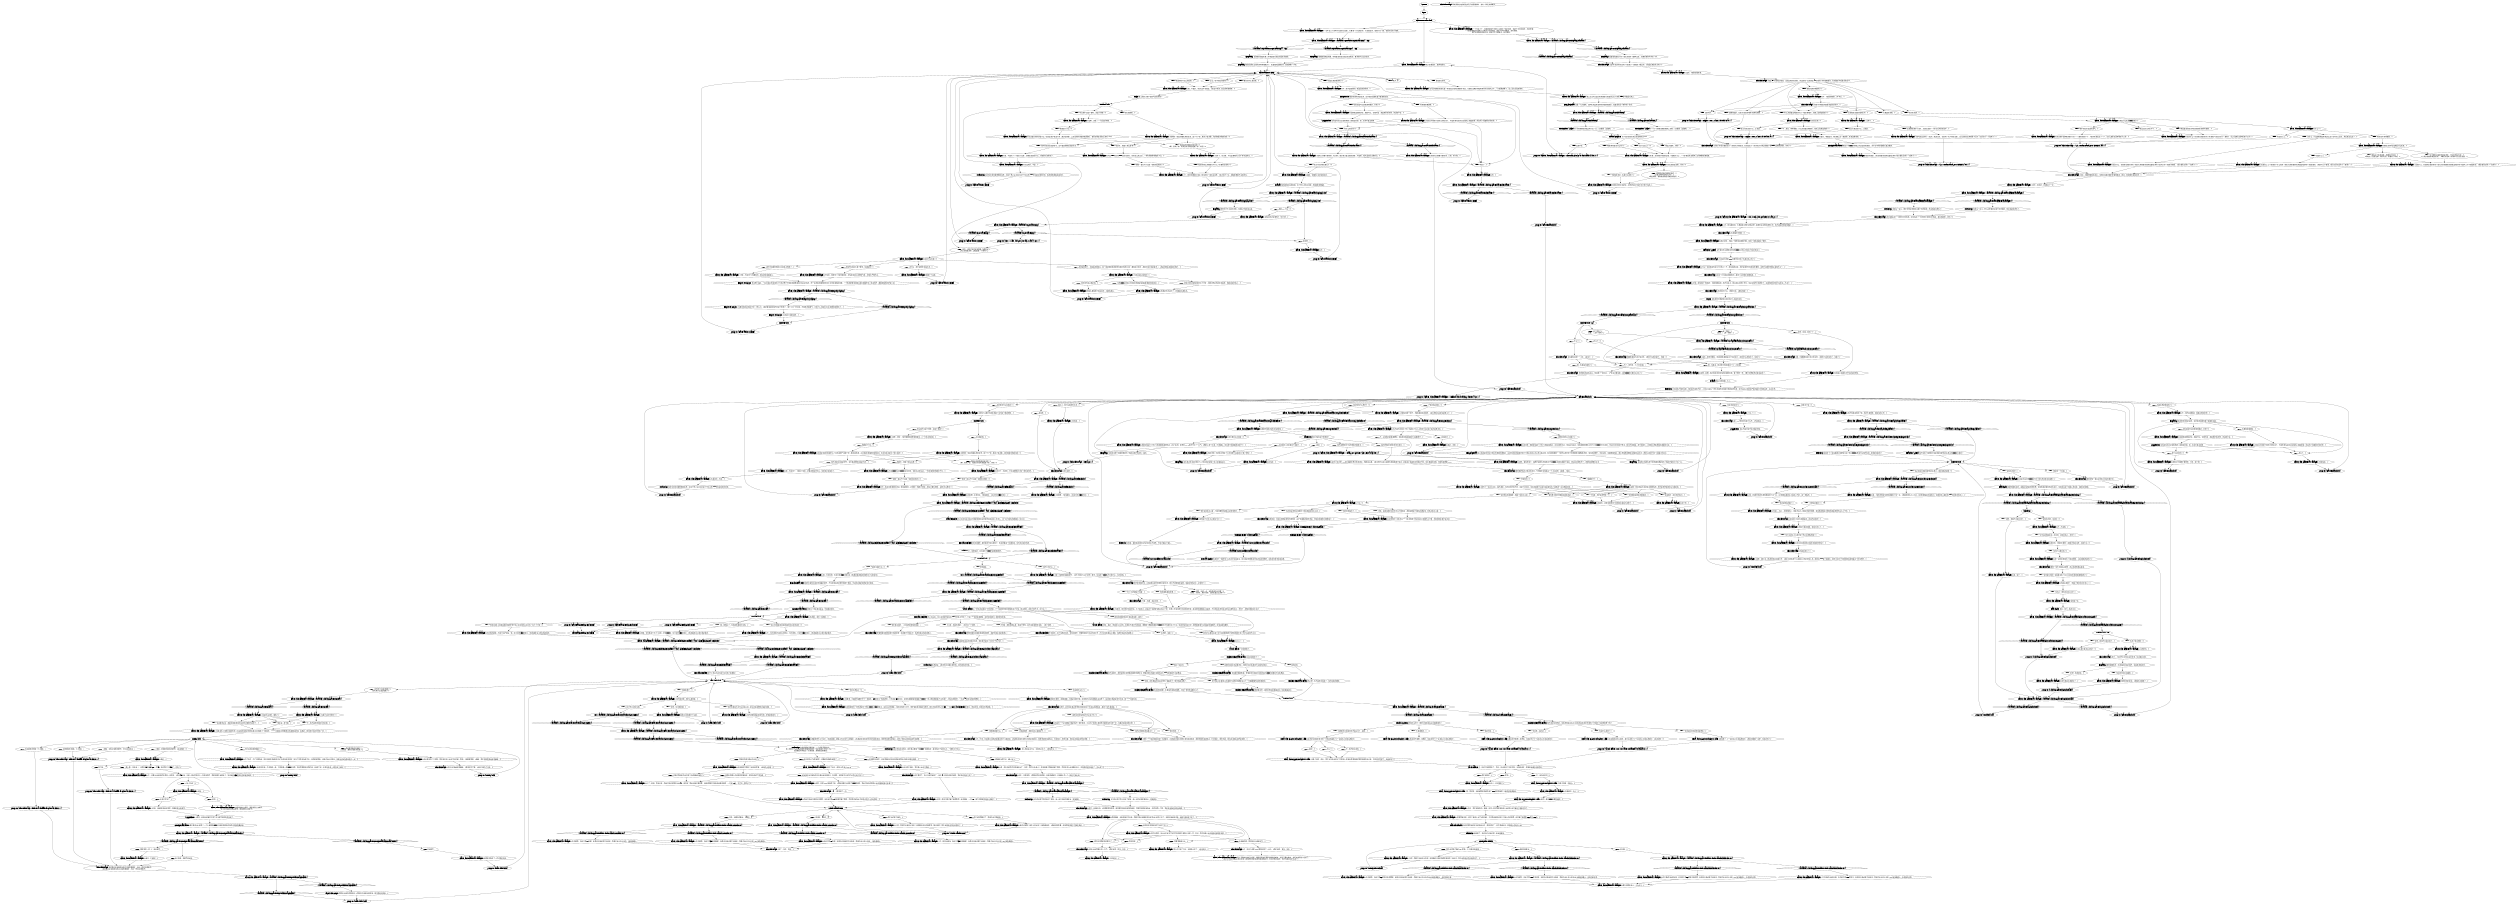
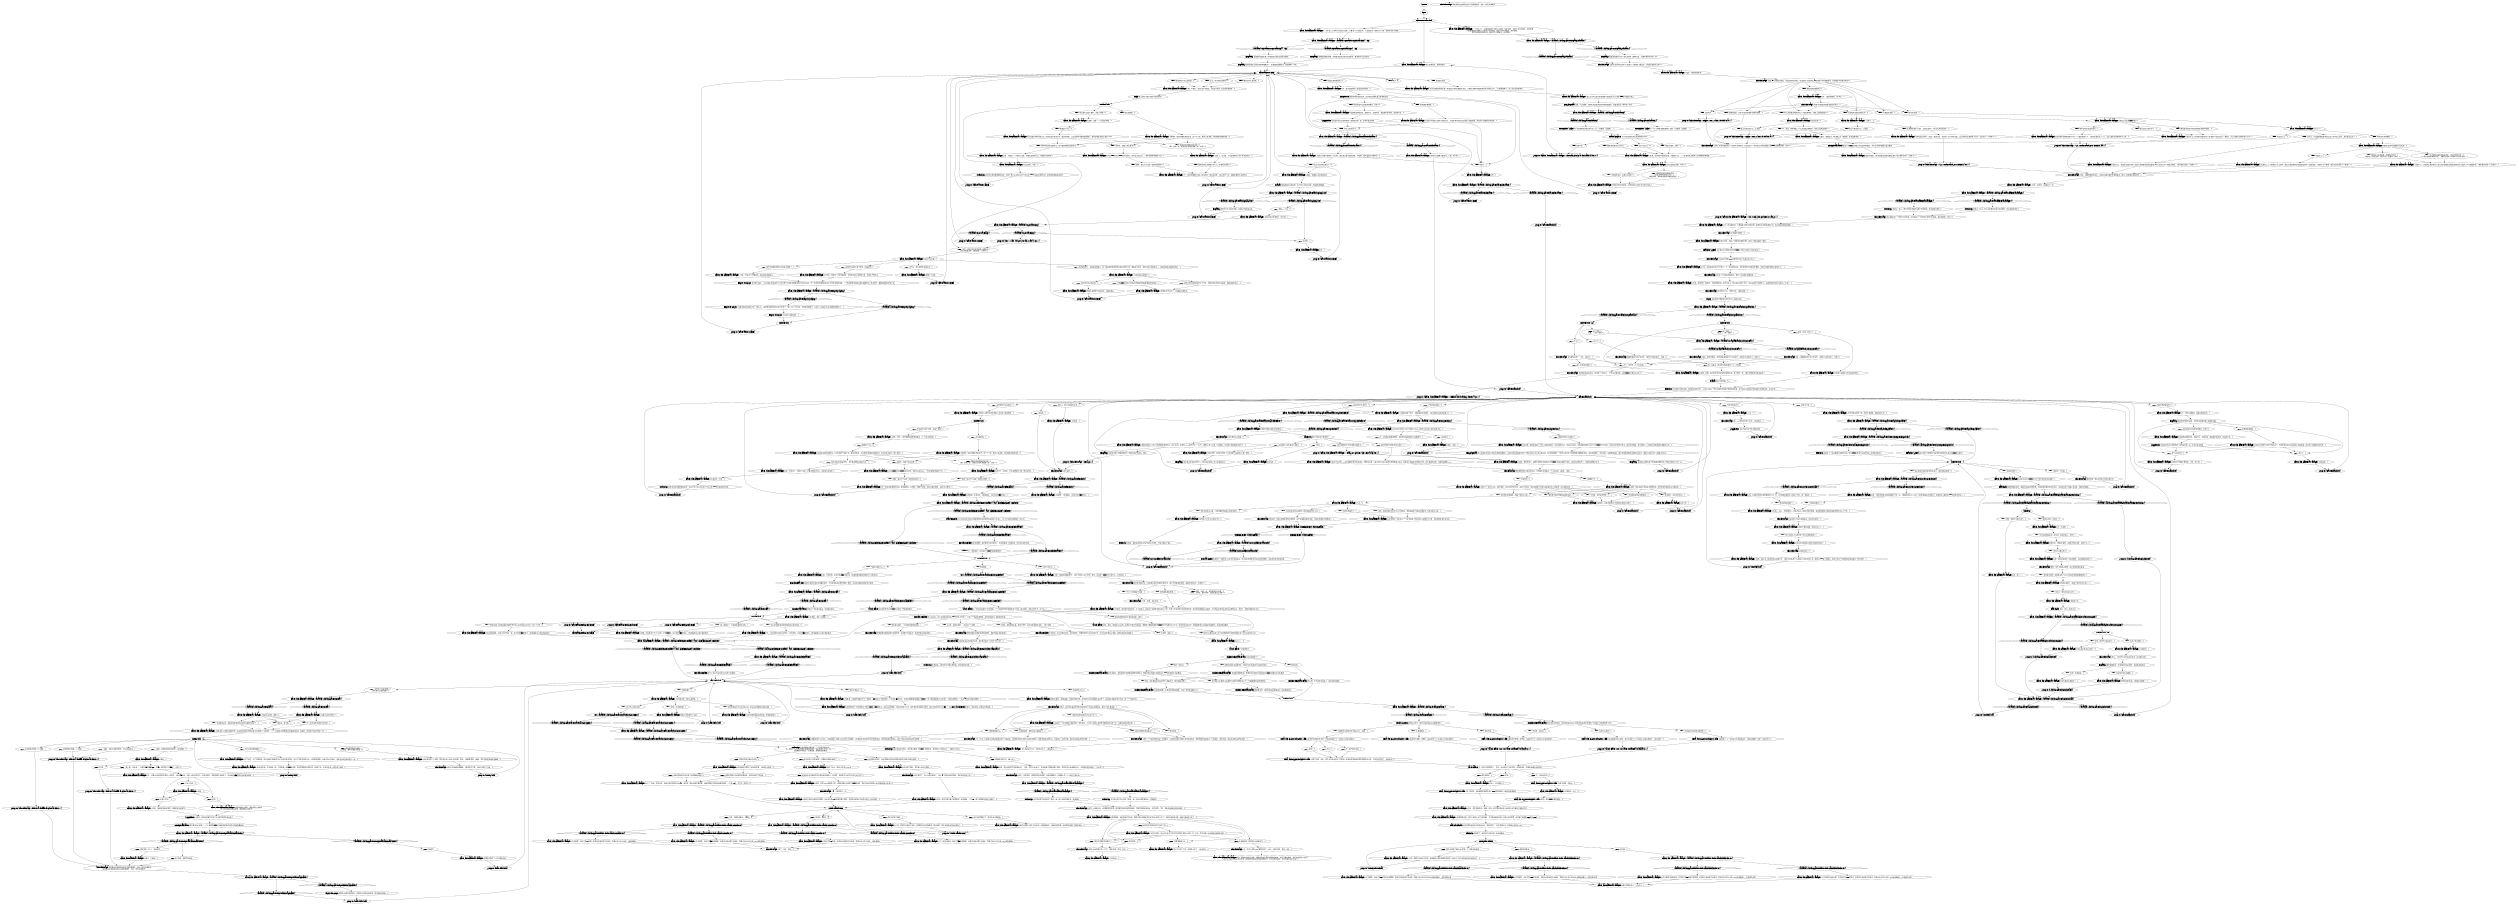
node "Savoir Faire: 在你匆忙离开之前——身后传来一声暴躁的喊叫：": added
